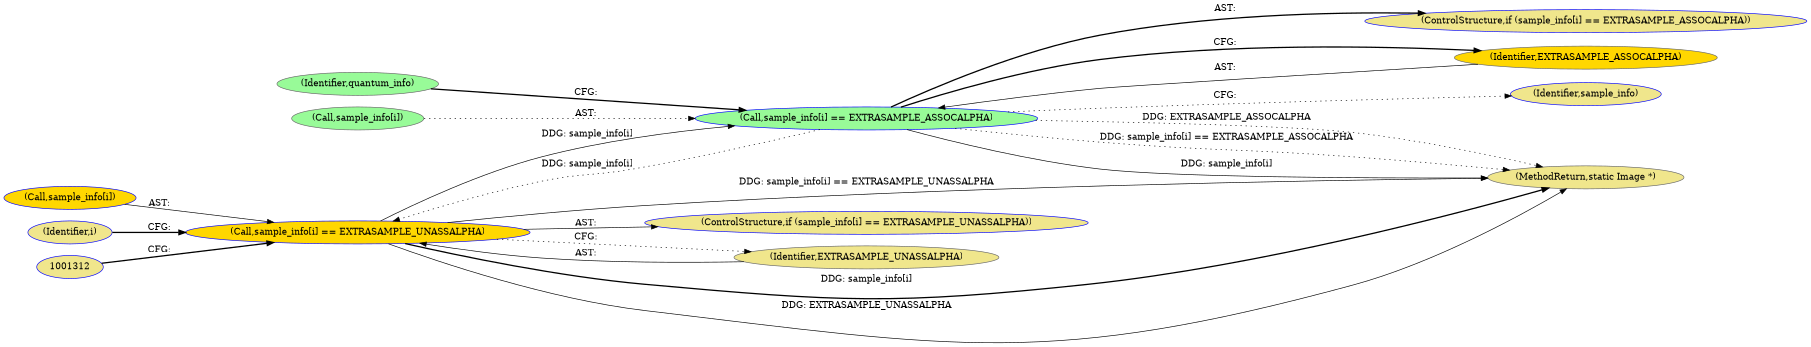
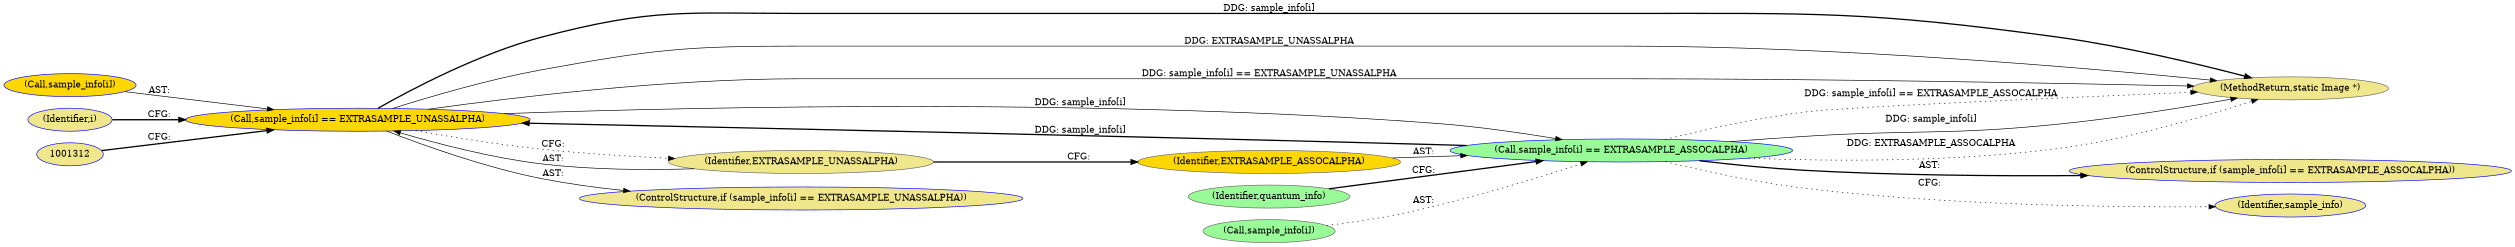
edge "(Call,sample_info[i] == EXTRASAMPLE_ASSOCALPHA)" -> "(Identifier,EXTRASAMPLE_ASSOCALPHA)": now "(Identifier,EXTRASAMPLE_UNASSALPHA)" -> "(Identifier,EXTRASAMPLE_ASSOCALPHA)"
edge "(Call,sample_info[i] == EXTRASAMPLE_ASSOCALPHA)" -> "(Call,sample_info[i] == EXTRASAMPLE_UNASSALPHA)": style dotted -> bold
